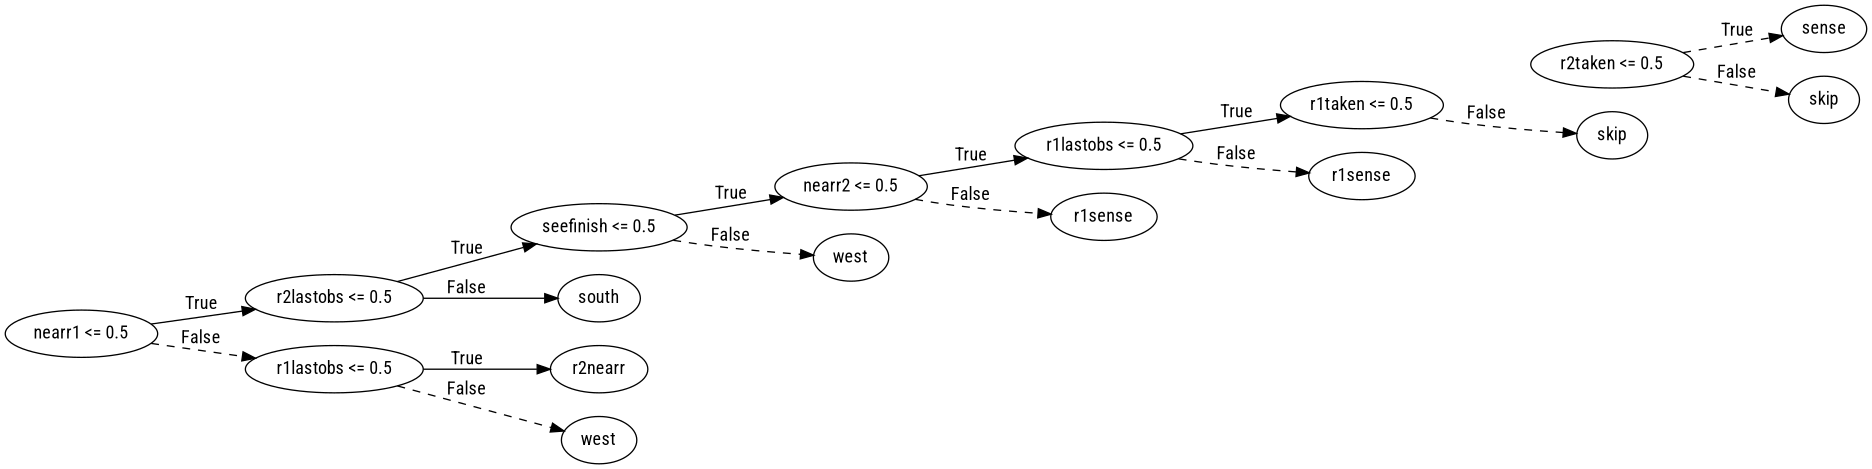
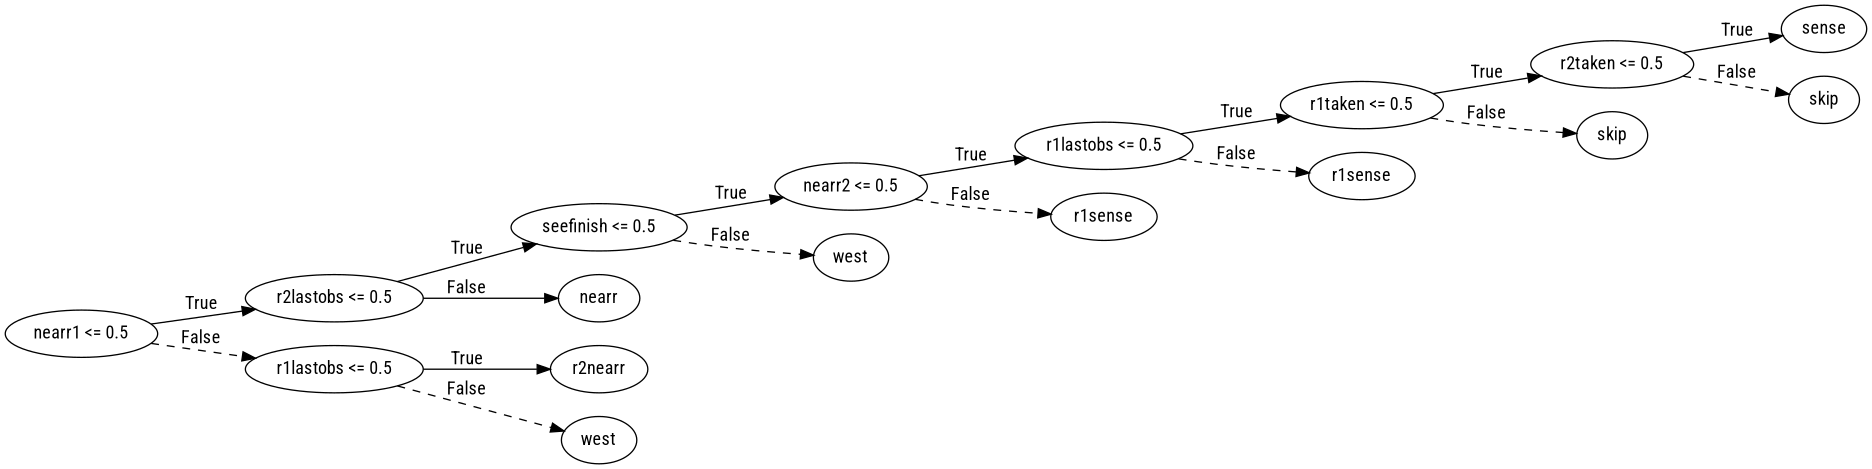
edge "r2taken <= 0.5" -> "sense": style dashed -> solid
edge "r1taken <= 0.5" -> "r2taken <= 0.5": added, label "True"
node "south": label "south" -> "nearr"
